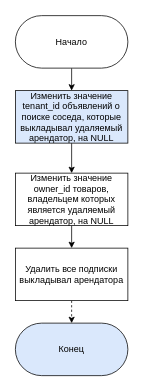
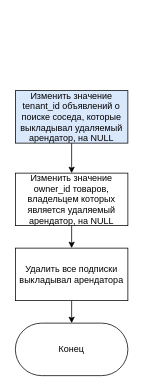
node "Начало": removed
edge "Начало" -> "Изменить значение tenant_id объявлений о поиске соседа, которые выкладывал удаляемый арендатор, на NULL": removed
edge "Удалить все подписки выкладывал арендатора" -> "Конец": style dashed -> solid
node "Конец": fillcolor #dae8fc -> #ffffff
